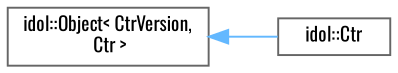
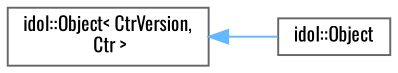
node "idol::Ctr": label "idol::Ctr" -> "idol::Object"
